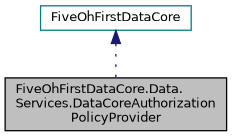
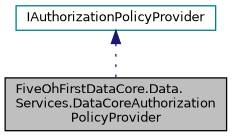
node "FiveOhFirstDataCore": label "FiveOhFirstDataCore" -> "IAuthorizationPolicyProvider"
